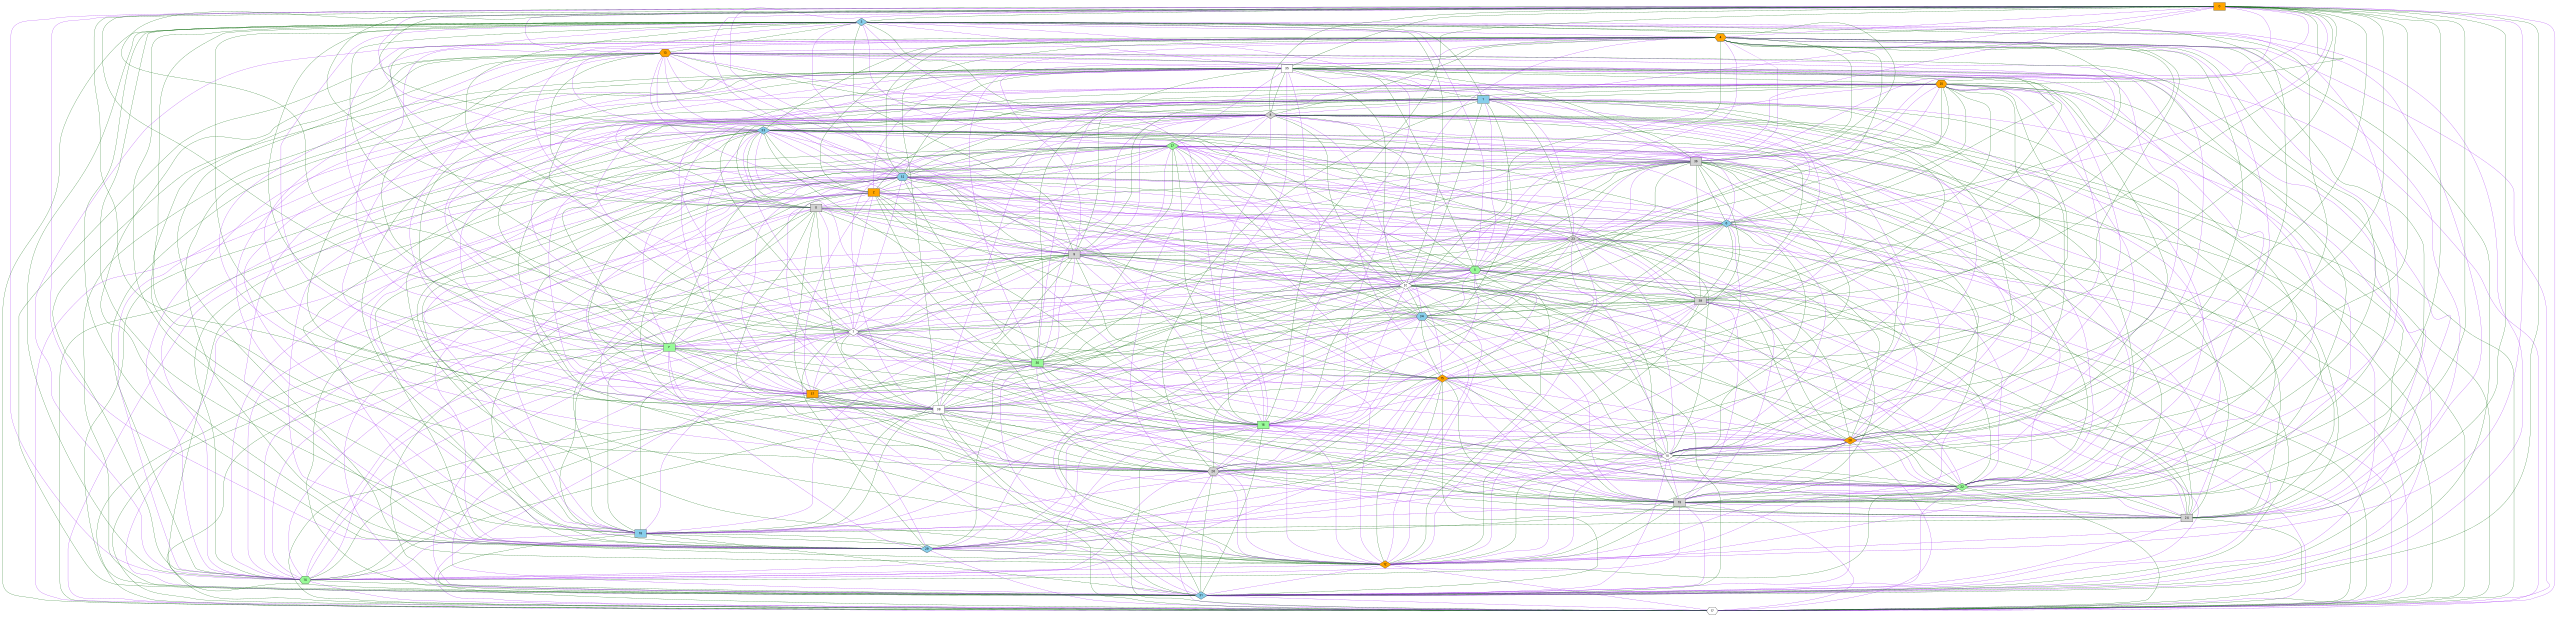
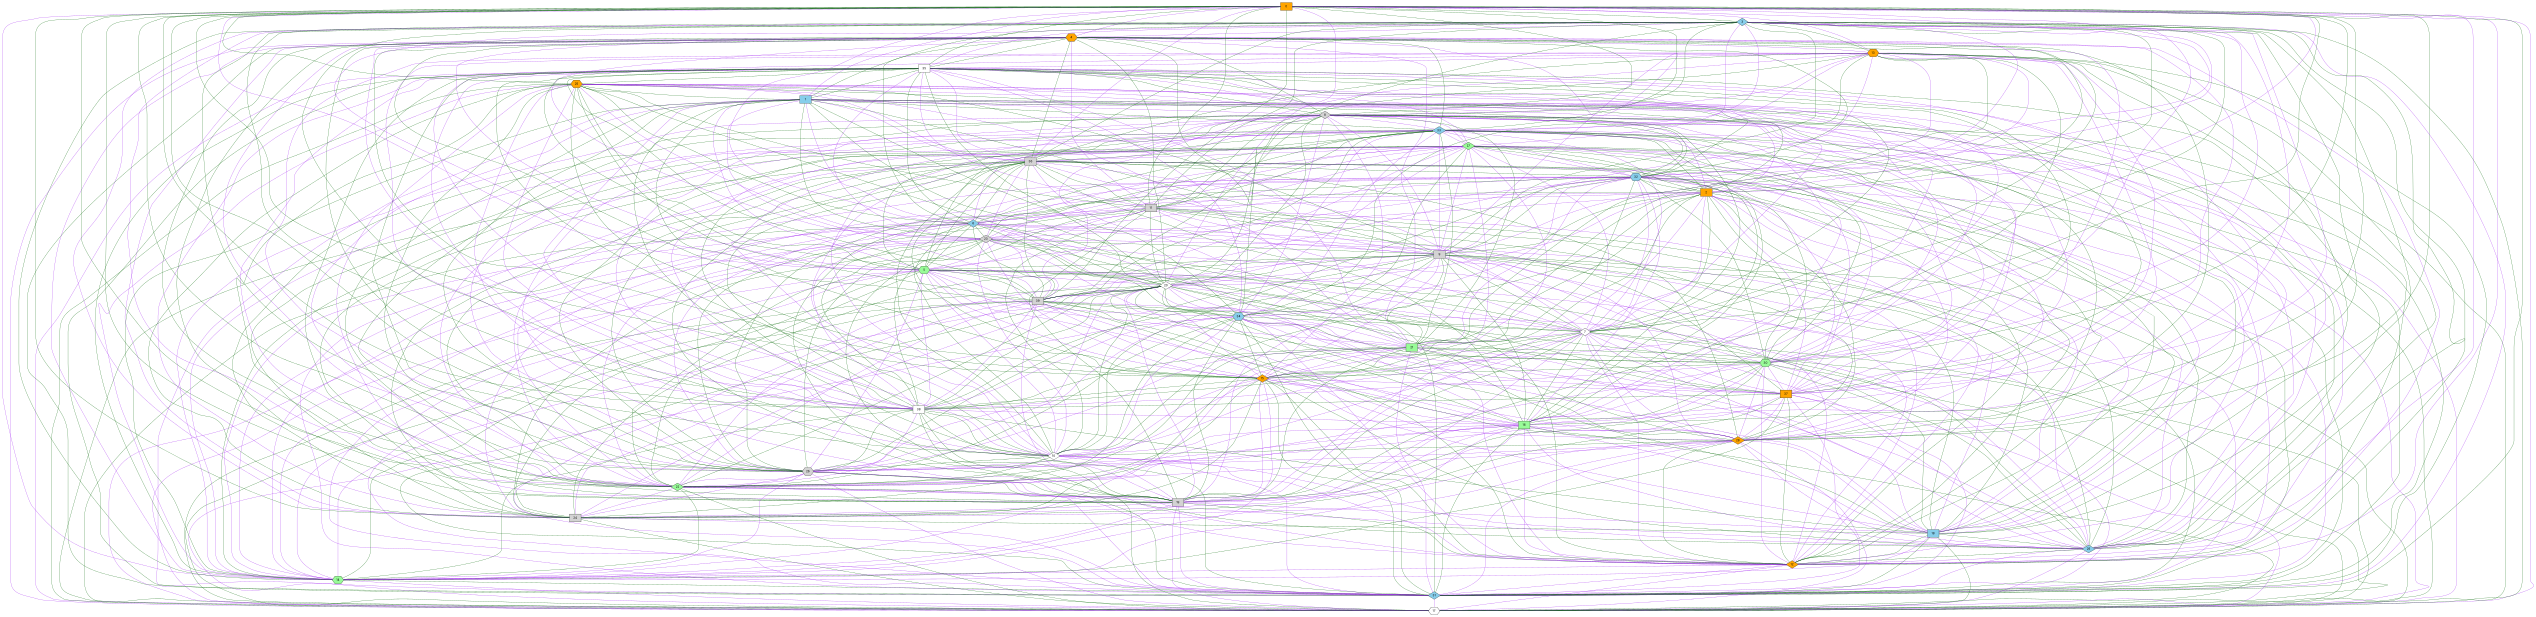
edge "32" -- "21": color darkgreen -> purple
edge "6" -- "26": now "36" -- "26"
node "30": shape box -> hexagon
edge "30" -- "37": color darkgreen -> purple
